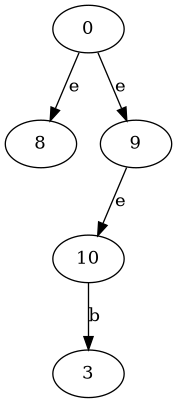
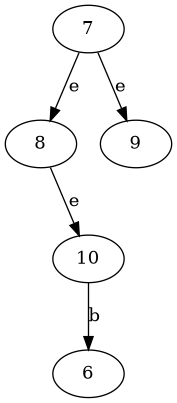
node "0": label "0" -> "7"
edge "9" -> "10": now "8" -> "10"
node "3": label "3" -> "6"
